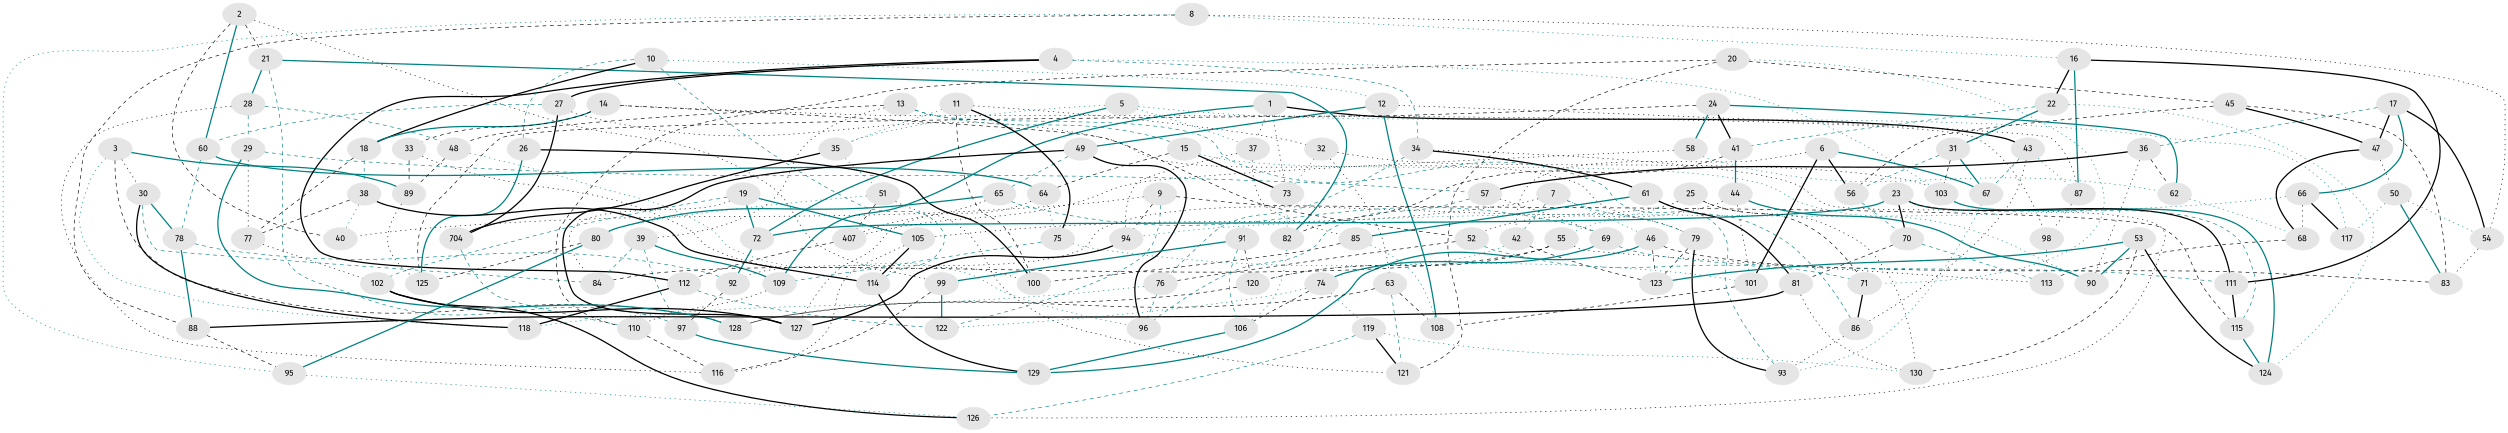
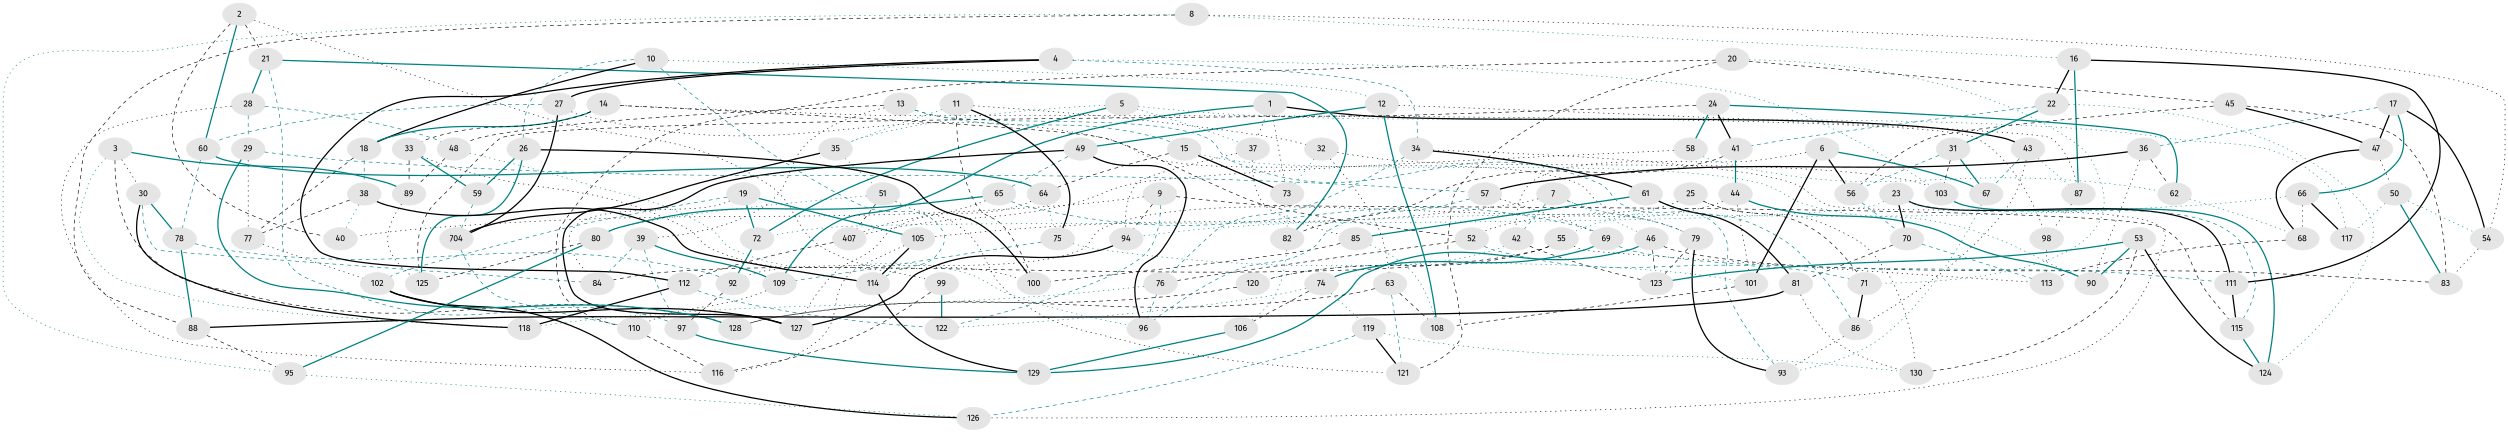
node "59": added
edge "23" -- "72": style bold -> dotted
node "91": removed
